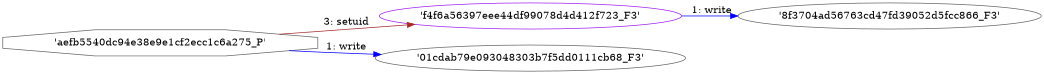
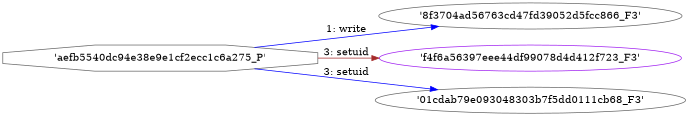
edge "'f4f6a56397eee44df99078d4d412f723_F3'" -> "'8f3704ad56763cd47fd39052d5fcc866_F3'": now "'aefb5540dc94e38e9e1cf2ecc1c6a275_P'" -> "'8f3704ad56763cd47fd39052d5fcc866_F3'"
edge "'aefb5540dc94e38e9e1cf2ecc1c6a275_P'" -> "'01cdab79e093048303b7f5dd0111cb68_F3'": label "1: write" -> "3: setuid"
